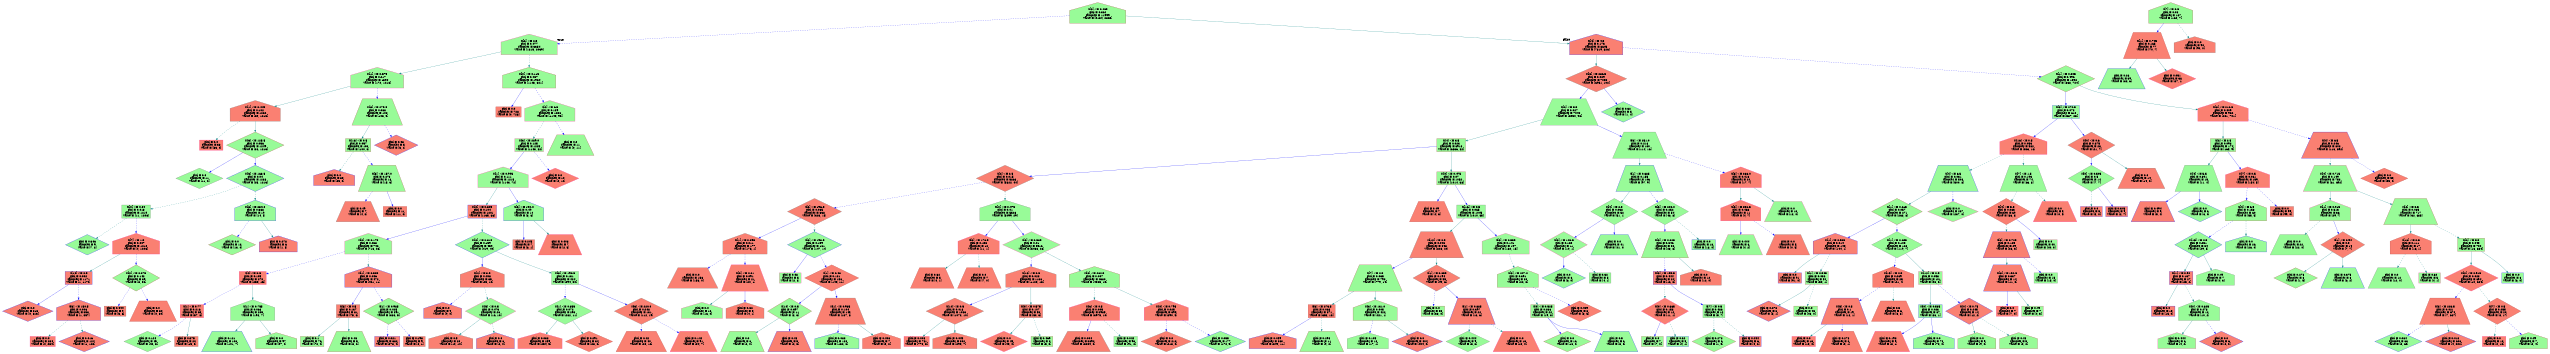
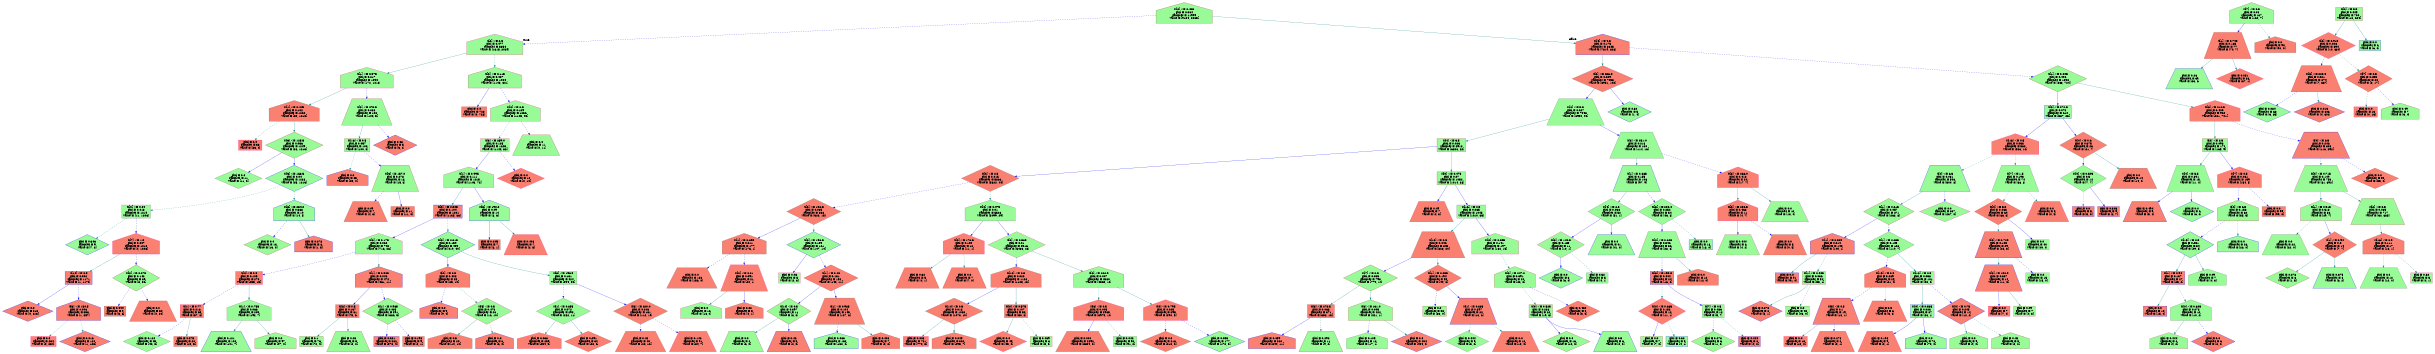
edge "X[2] <= 3.5 gini = 0.085 samples = 717 value = [32, 685]" -> "X[2] <= 5.5 gini = 0.045 samples = 700 value = [16, 684]": removed
node "X[7] <= 0.5 gini = 0.035 samples = 793 value = [779, 14]": shape trapezium -> diamond
